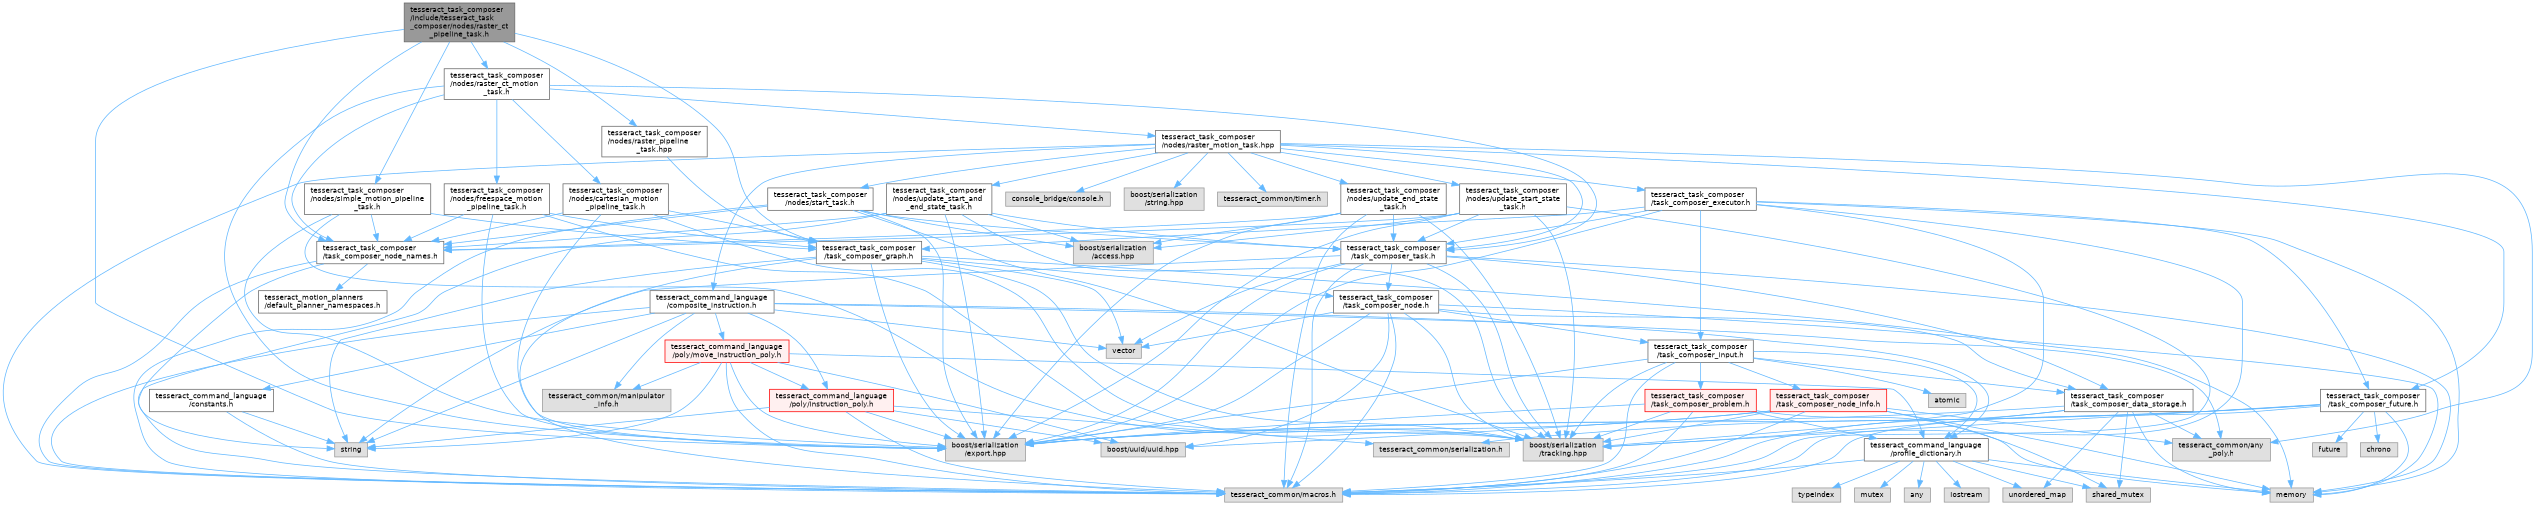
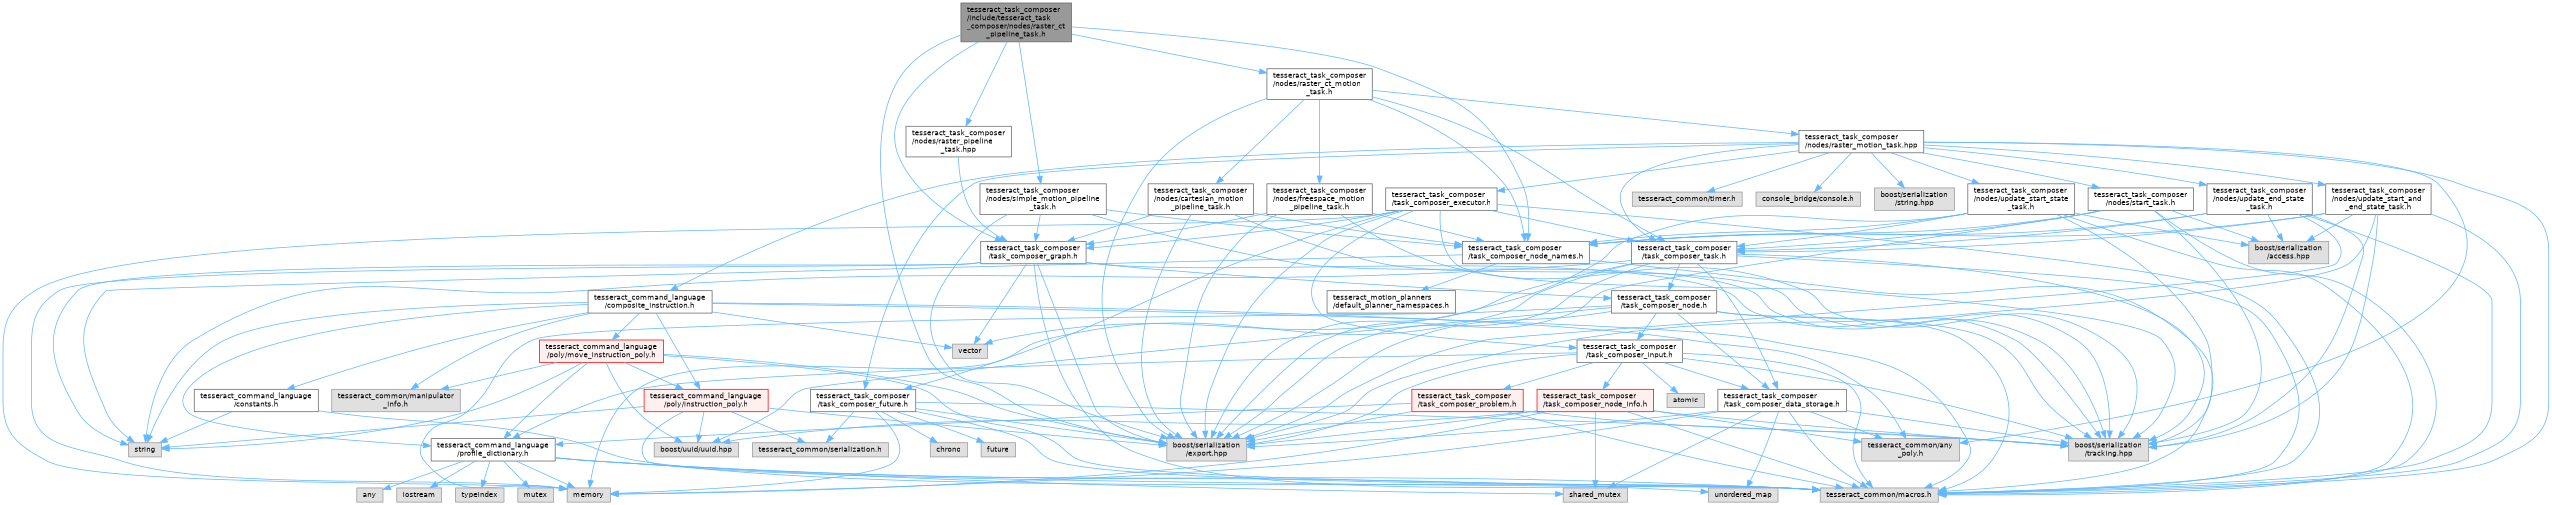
edge "tesseract_task_composer /task_composer_node.h" -> "vector": removed
edge "tesseract_task_composer /task_composer_problem.h" -> "memory": removed
